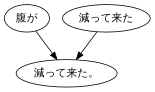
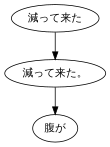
edge "腹が" -> "減って来た。": reversed
